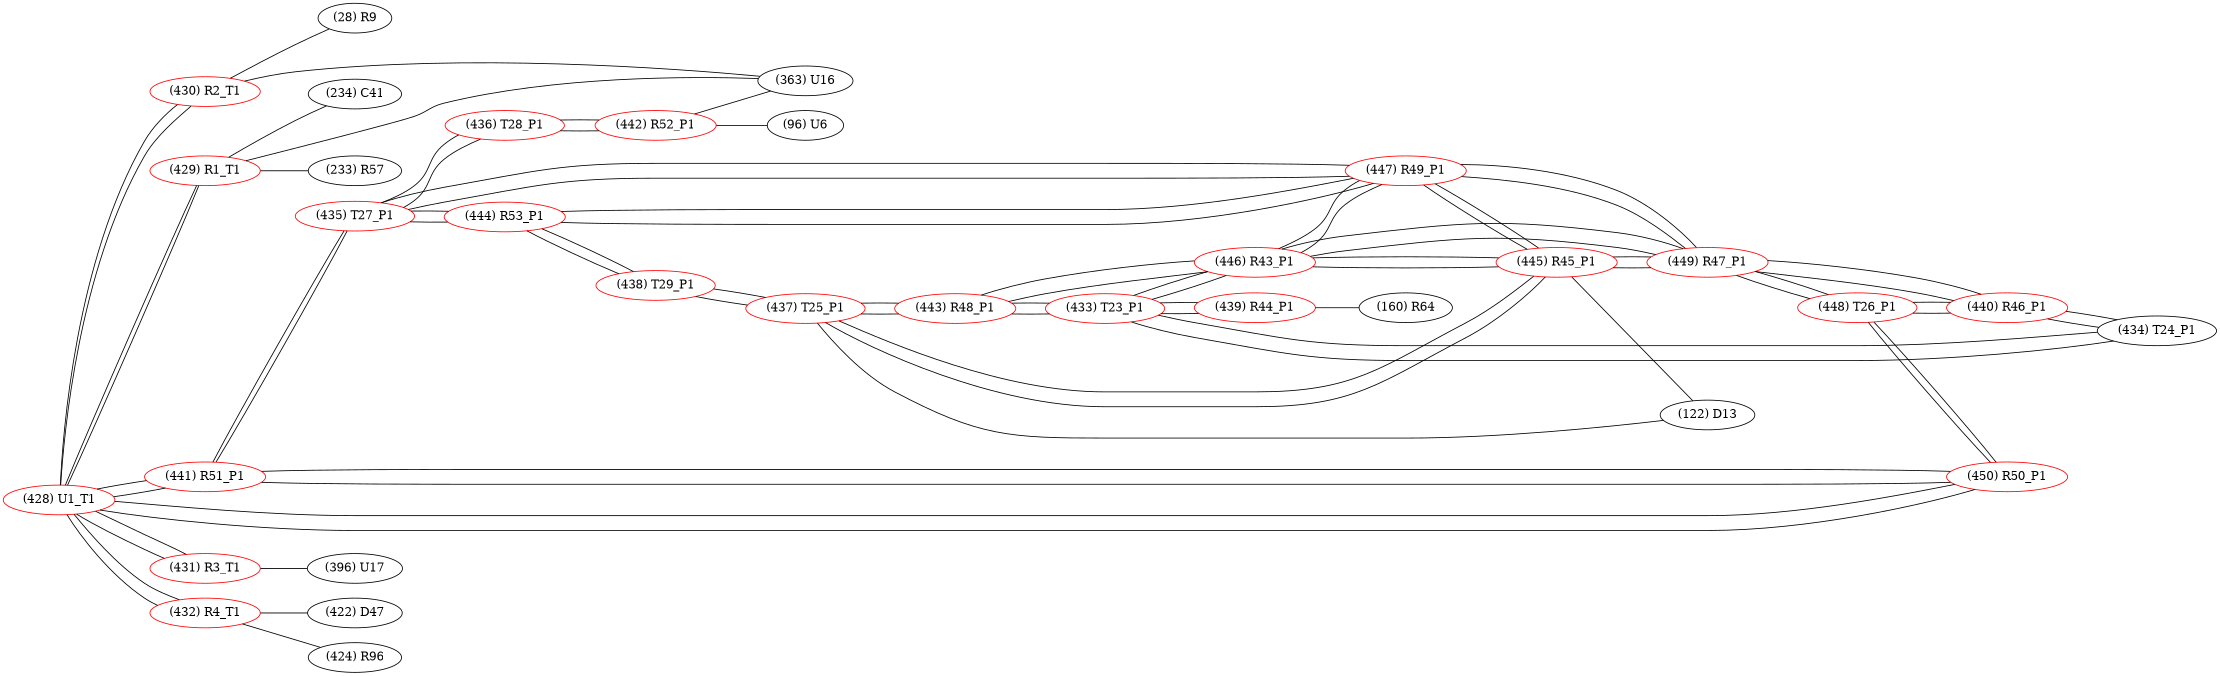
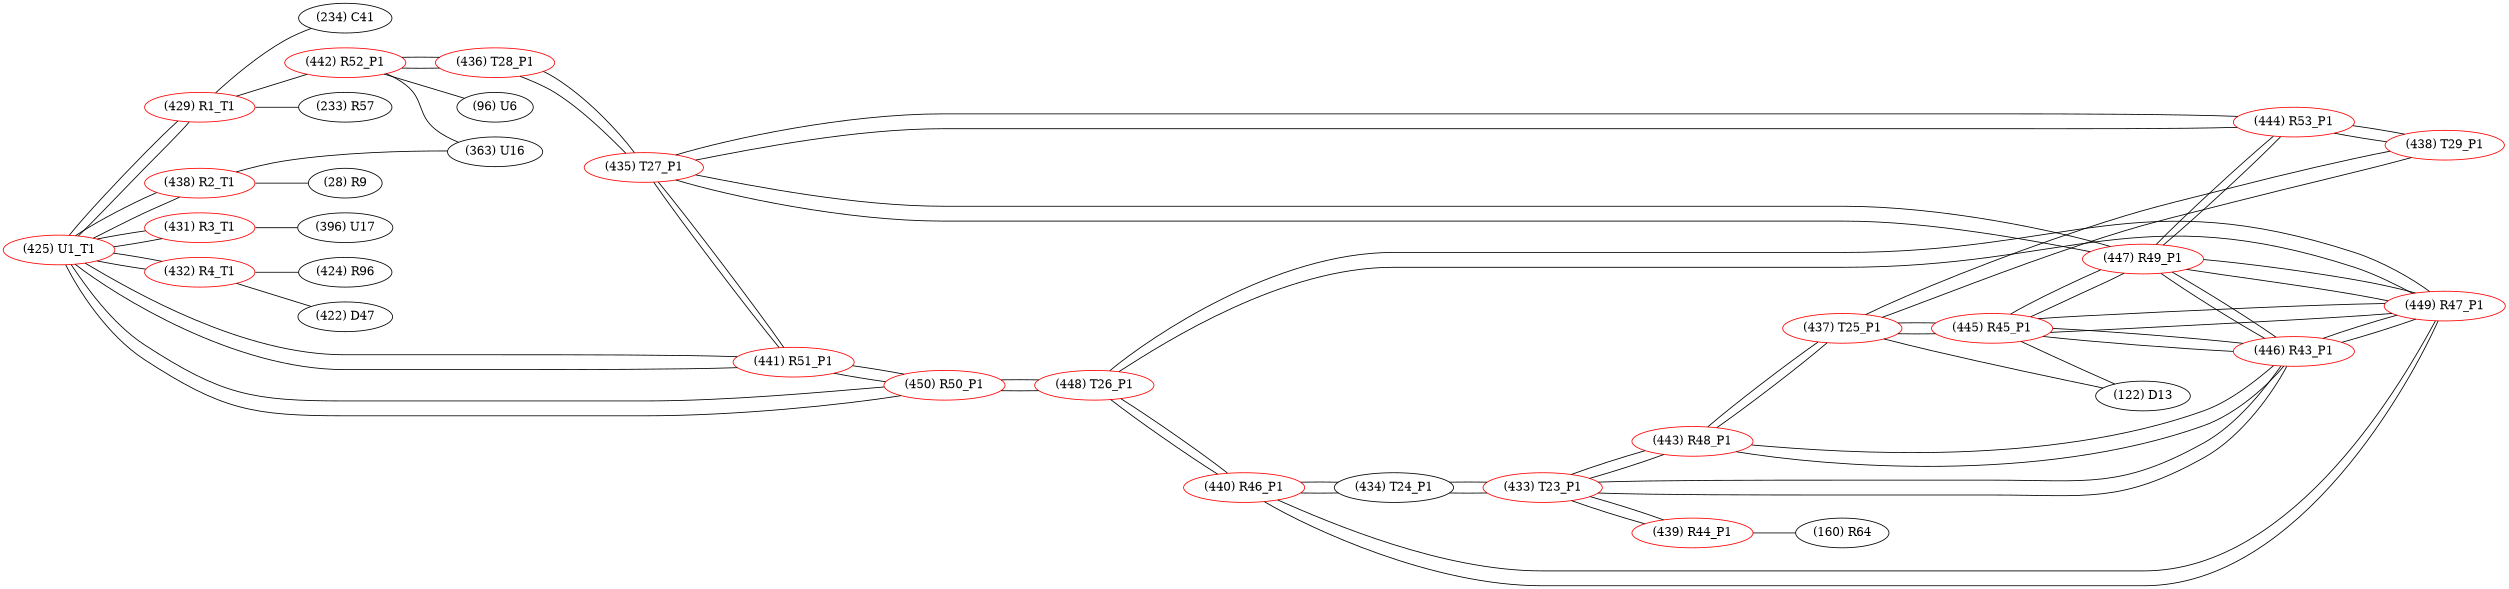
node "(430) R2_T1": label "(430) R2_T1" -> "(438) R2_T1"
edge "(363) U16" -- "(429) R1_T1": now "(442) R52_P1" -- "(429) R1_T1"
node "(428) U1_T1": label "(428) U1_T1" -> "(425) U1_T1"
